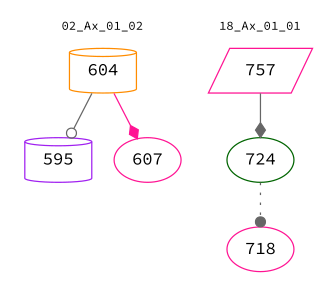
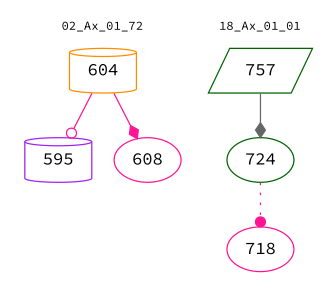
cluster "02_Ax_01_02": label "02_Ax_01_02" -> "02_Ax_01_72"
node "757": color deeppink -> darkgreen
edge "604" -> "595": color gray40 -> deeppink
node "607": label "607" -> "608"
edge "724" -> "718": color gray40 -> deeppink
